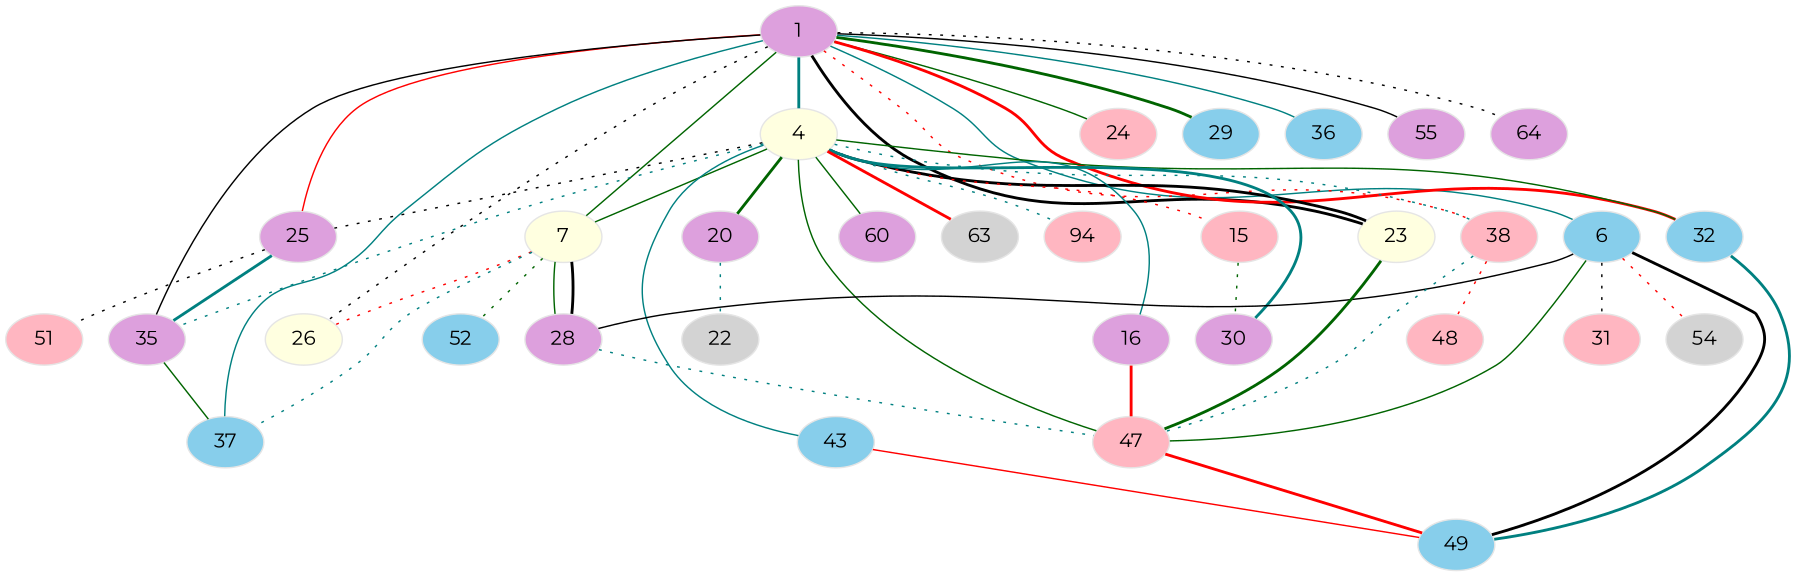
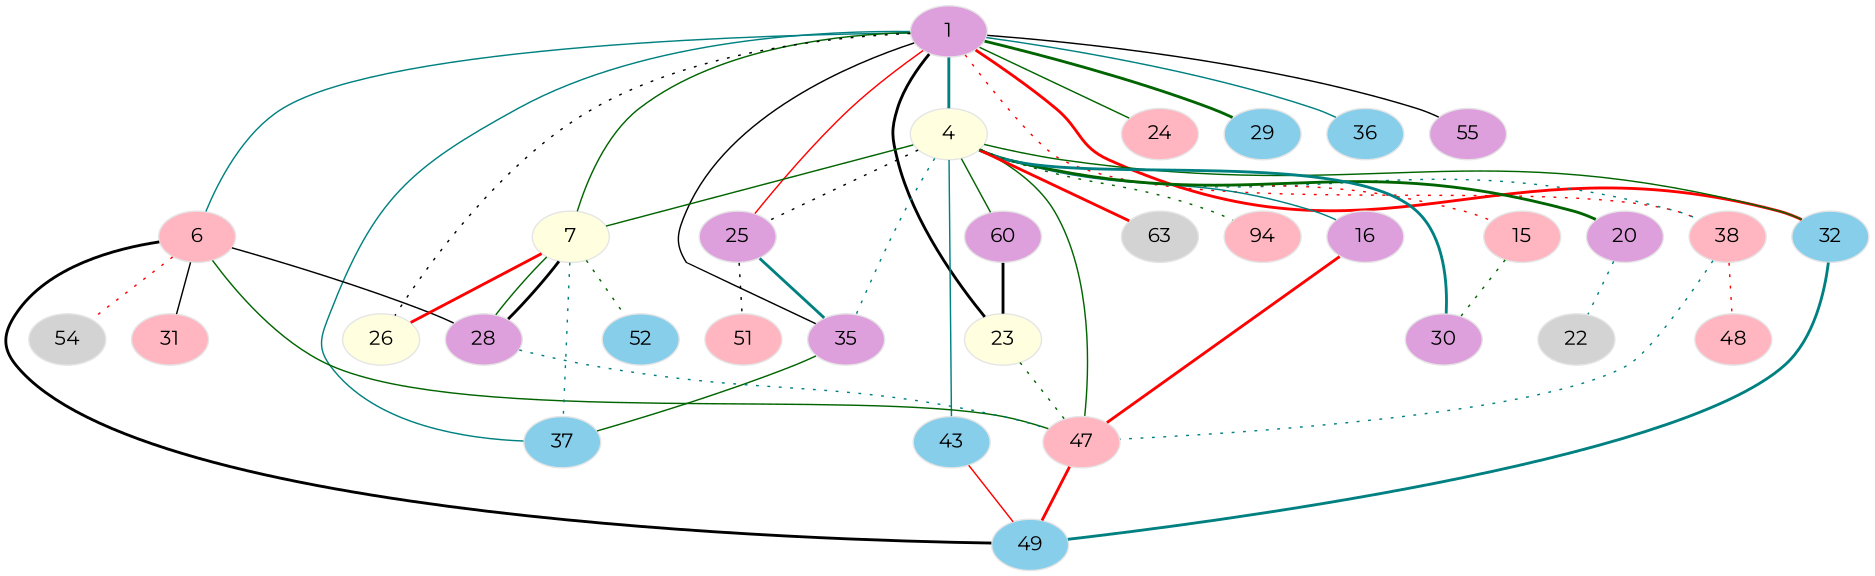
node "64": removed
edge "4" -- "94": color teal -> darkgreen
edge "4" -- "23": now "60" -- "23"
node "6": fillcolor skyblue -> lightpink
edge "7" -- "26": style dotted -> bold
edge "6" -- "31": style dotted -> solid
edge "23" -- "47": style bold -> dotted
